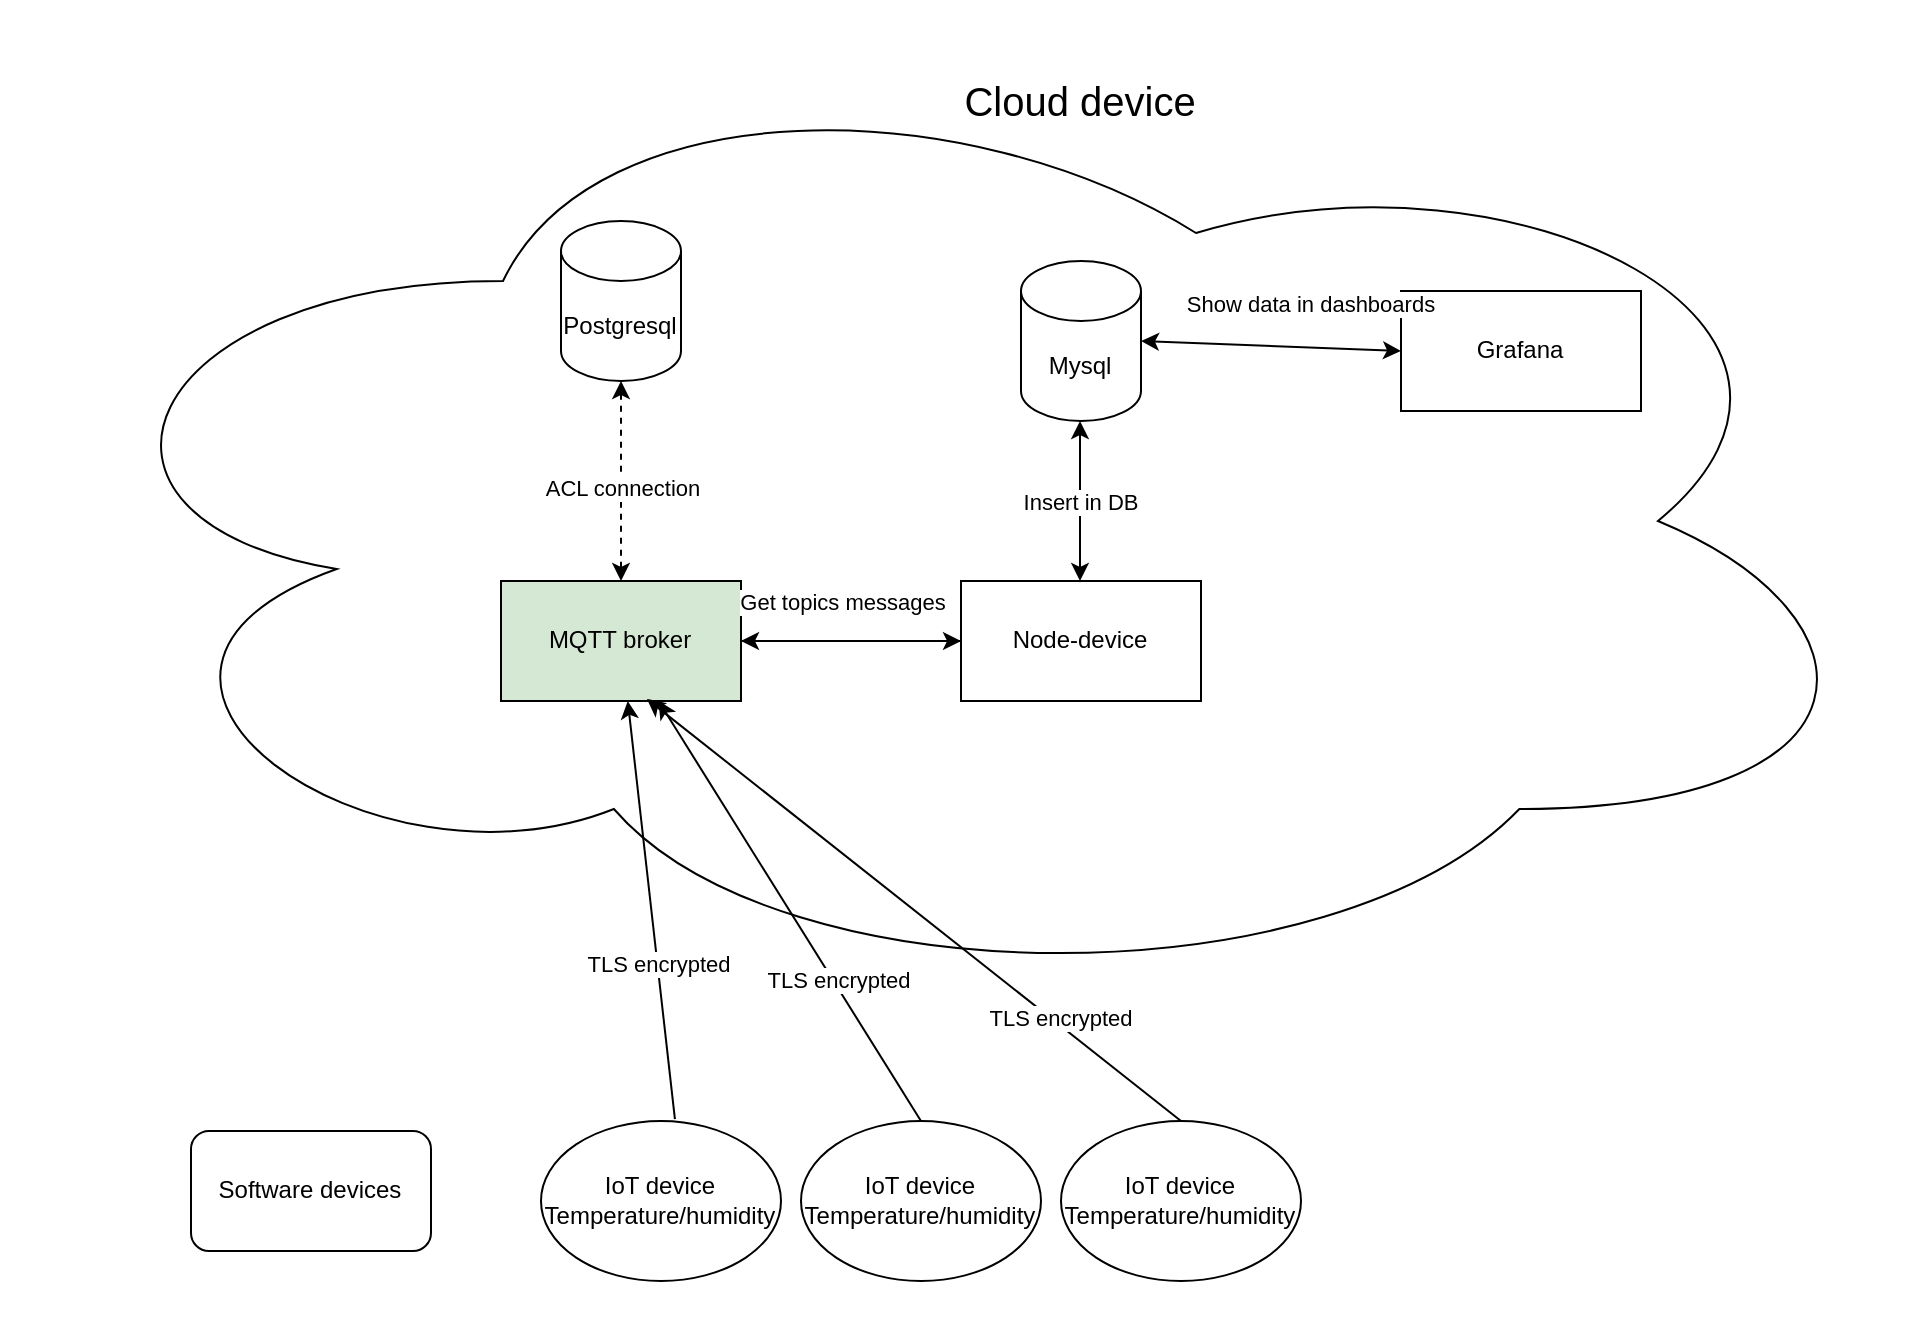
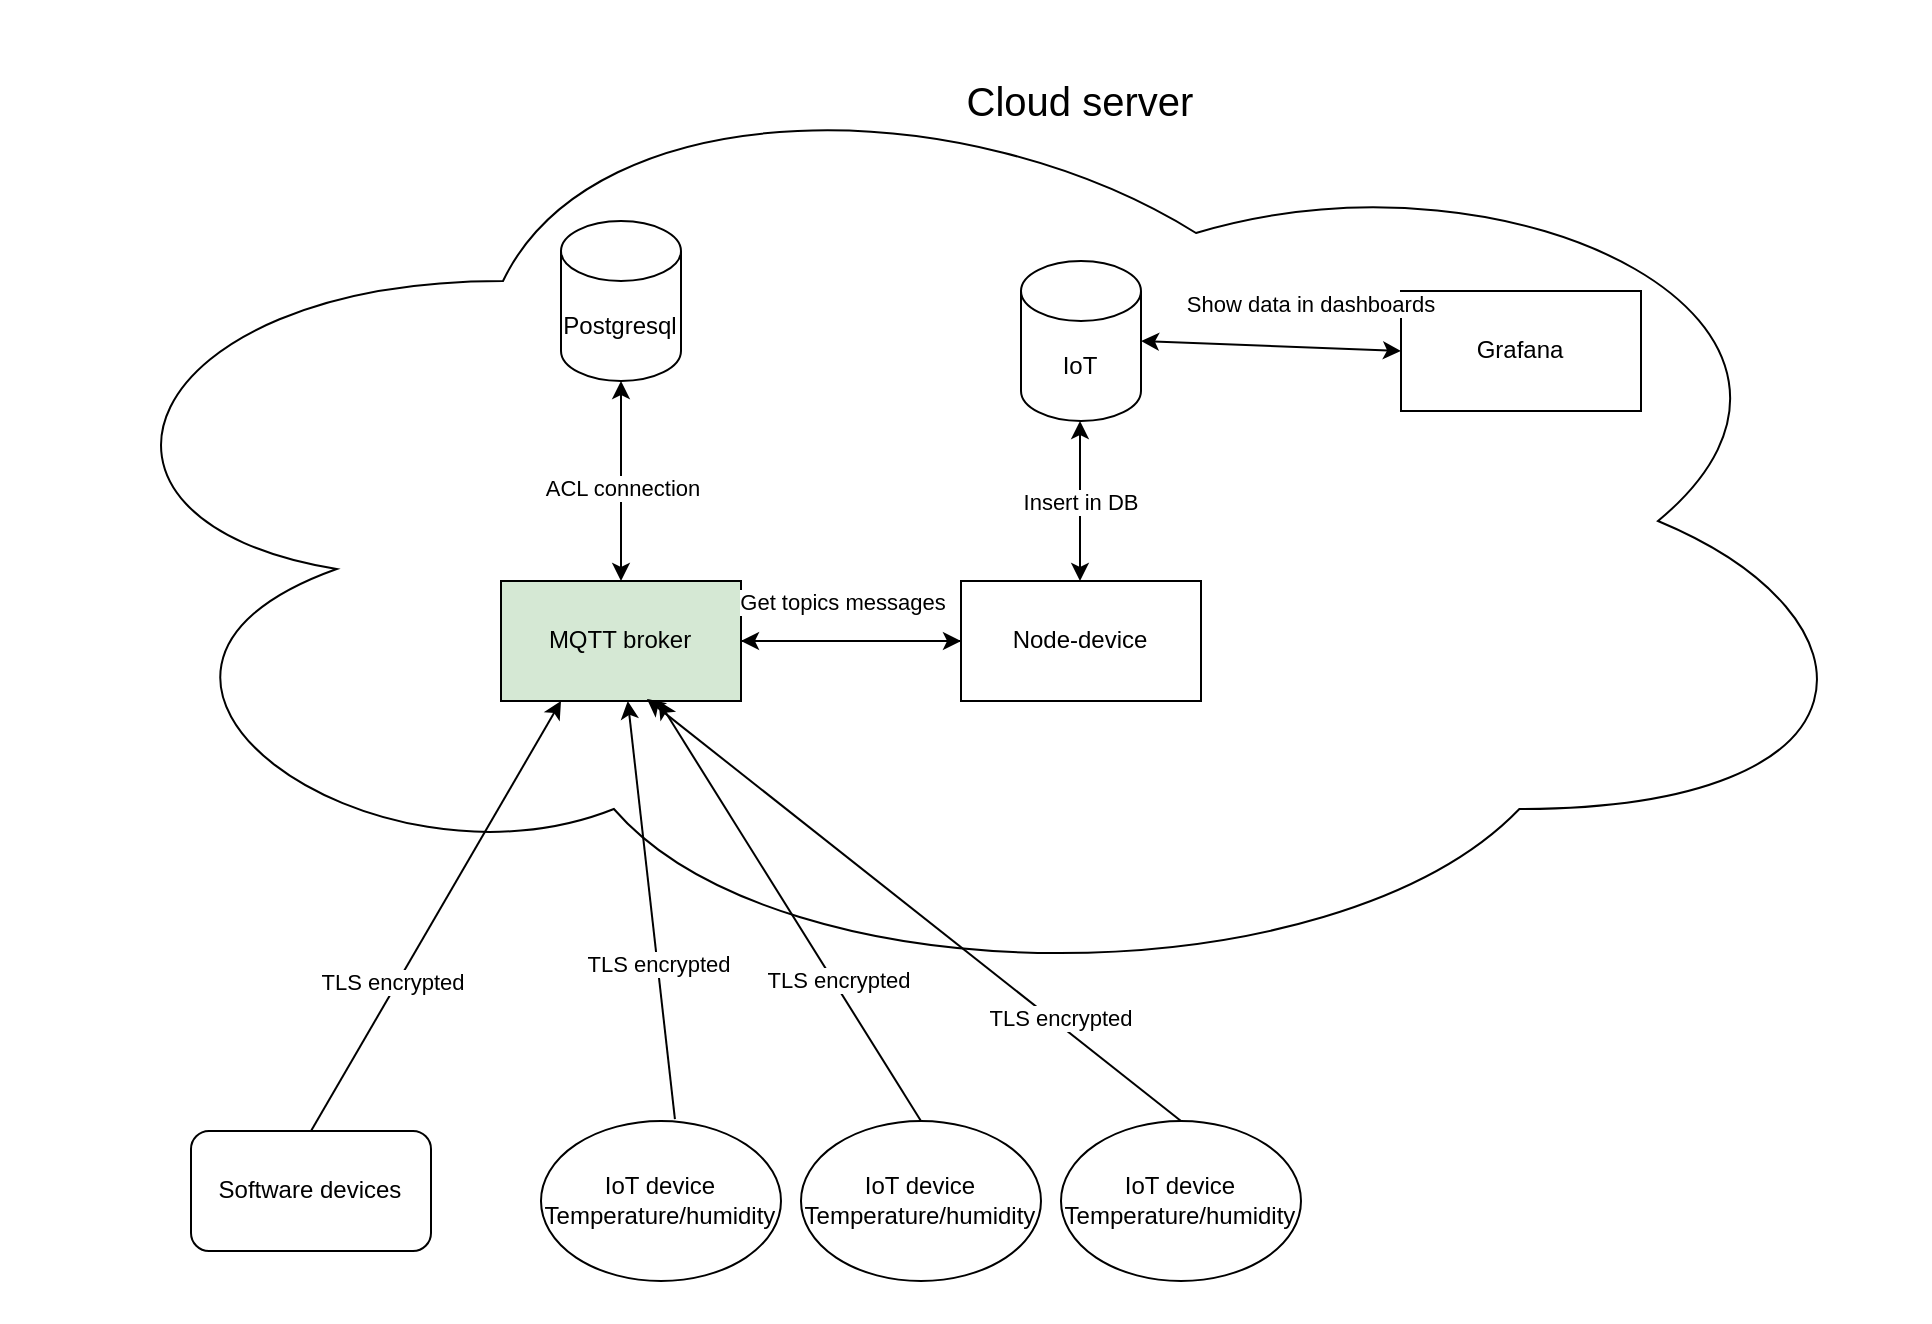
node "Cloud device": label "Cloud device" -> "Cloud server"
node "Mysql": label "Mysql" -> "IoT"
edge "Postgresql" -- "MQTT broker": style dashed -> solid
edge "Software devices" -> "MQTT broker": added, label "TLS encrypted"
